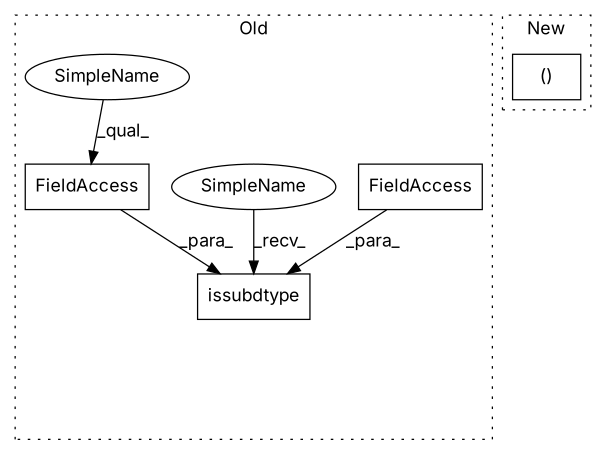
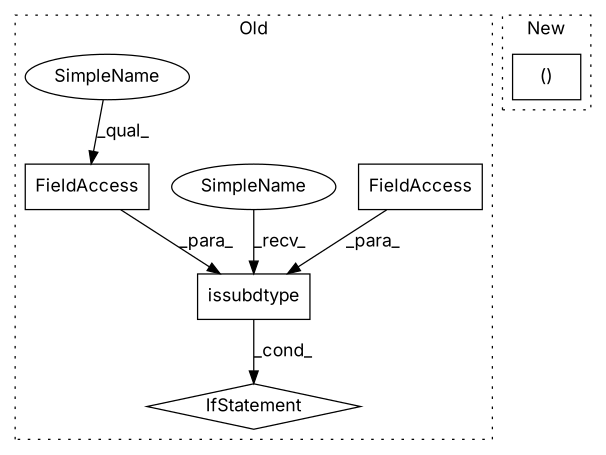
node "IfStatement": added
